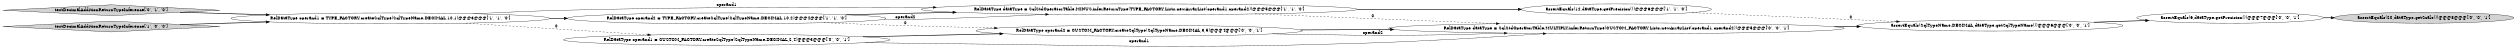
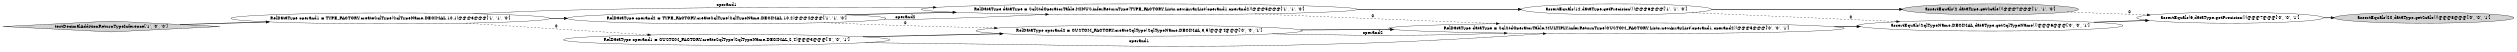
node "assertEquals(2,dataType.getScale())@@@7@@@['1', '1', '0']": added
node "testDecimalAdditionReturnTypeInference['0', '1', '0']": removed
